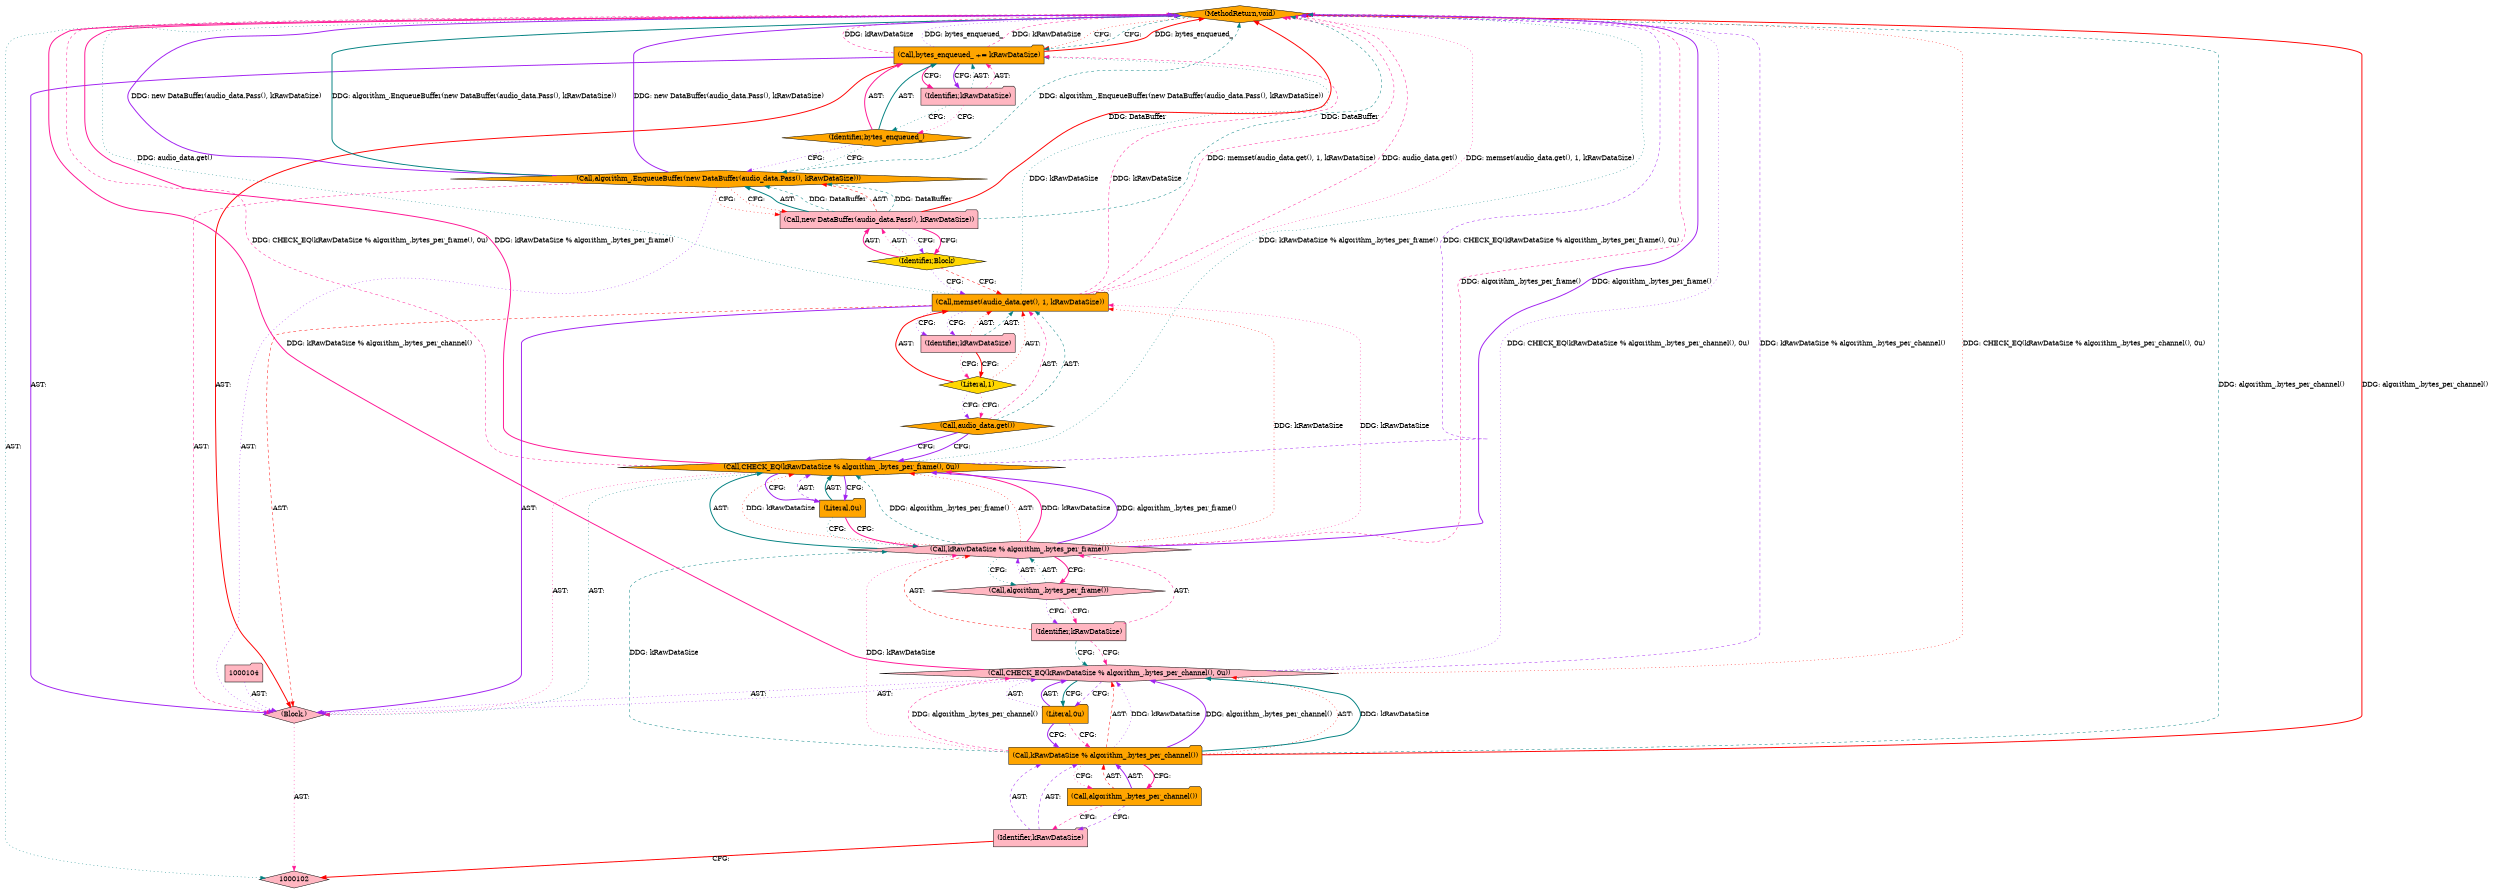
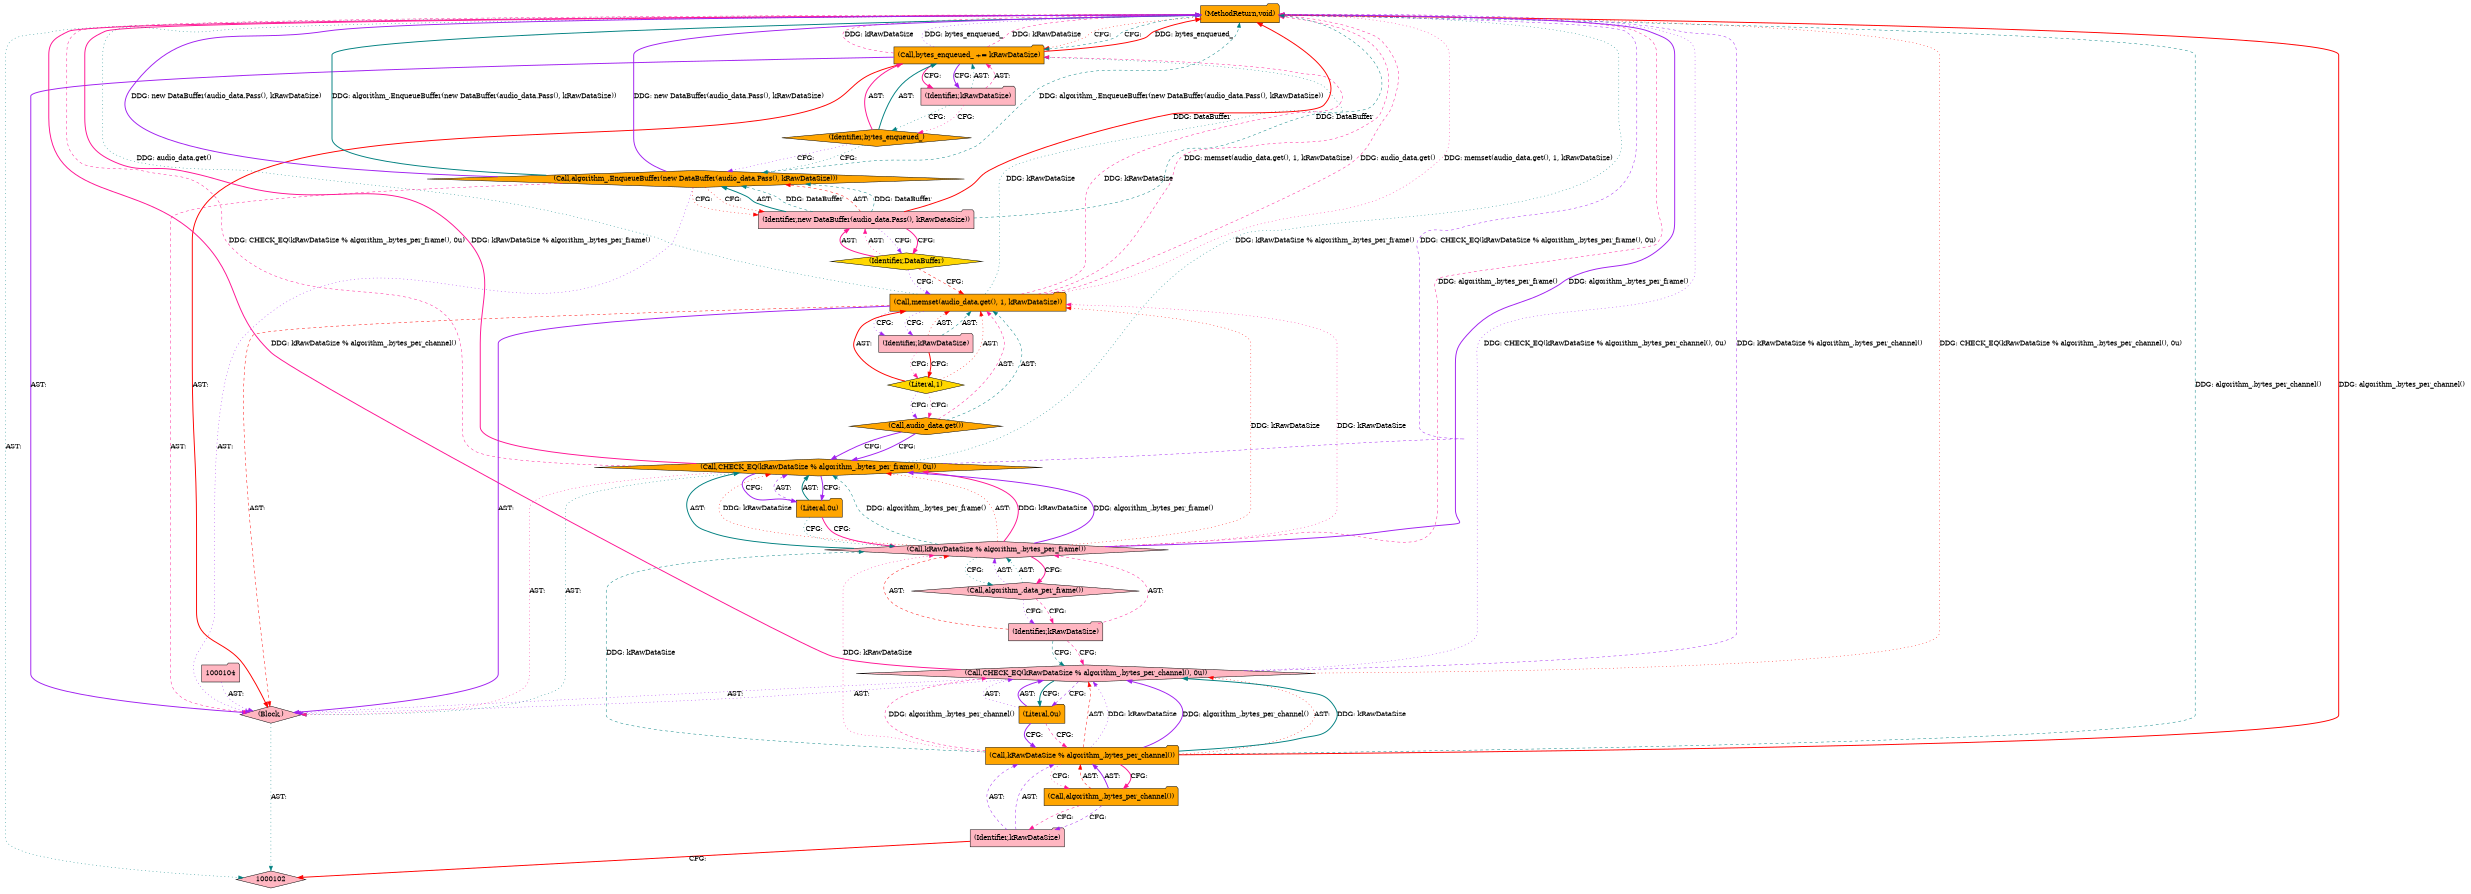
node "(MethodReturn,void)": shape diamond -> folder
node "(Call,new DataBuffer(audio_data.Pass(), kRawDataSize))": label "(Call,new DataBuffer(audio_data.Pass(), kRawDataSize))" -> "(Identifier,new DataBuffer(audio_data.Pass(), kRawDataSize))"
node "(Identifier,Block)": label "(Identifier,Block)" -> "(Identifier,DataBuffer)"
node "(Call,algorithm_.bytes_per_frame())": label "(Call,algorithm_.bytes_per_frame())" -> "(Call,algorithm_.data_per_frame())"
edge "(Block,)" -> "1000102": color deeppink -> teal
